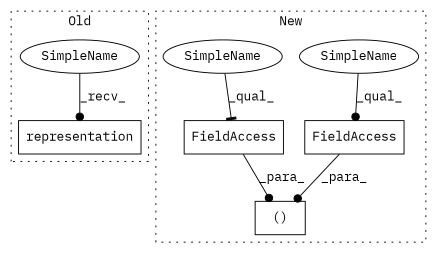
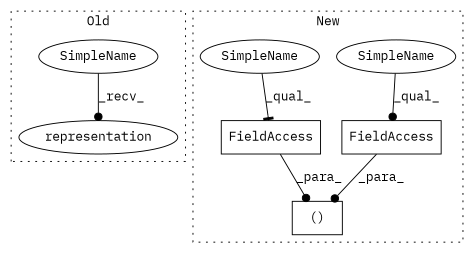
node "representation": shape box -> ellipse
